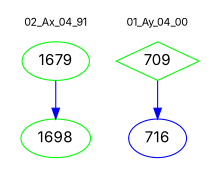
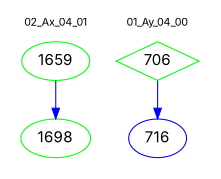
cluster "02_Ax_04_91": label "02_Ax_04_91" -> "02_Ax_04_01"
node "1679": label "1679" -> "1659"
node "709": label "709" -> "706"
